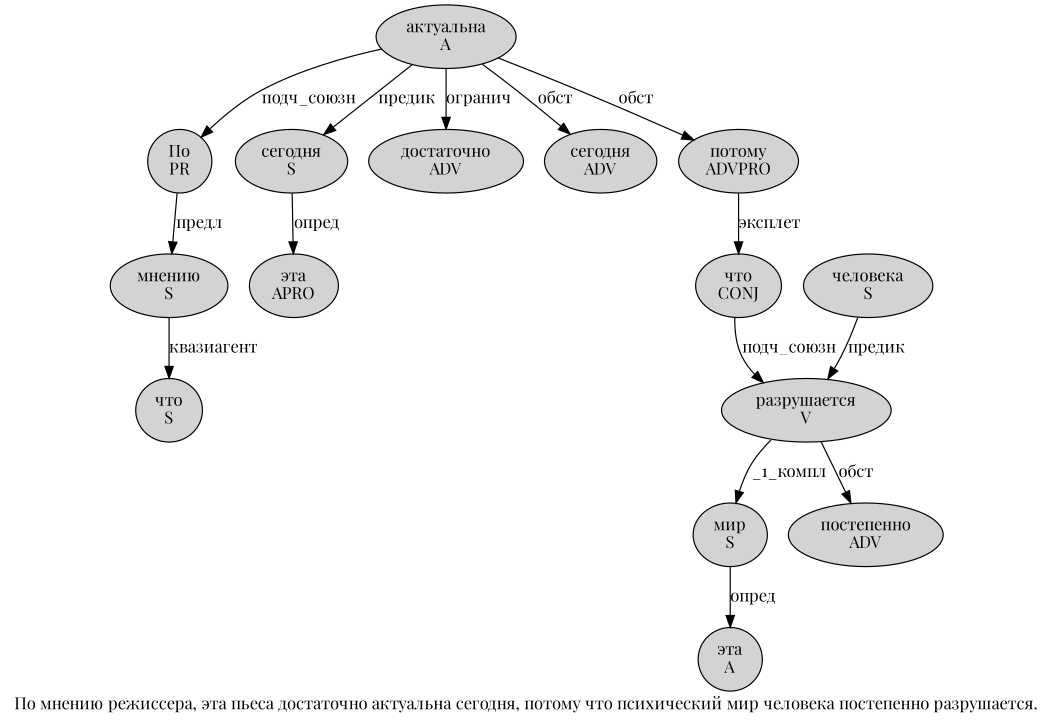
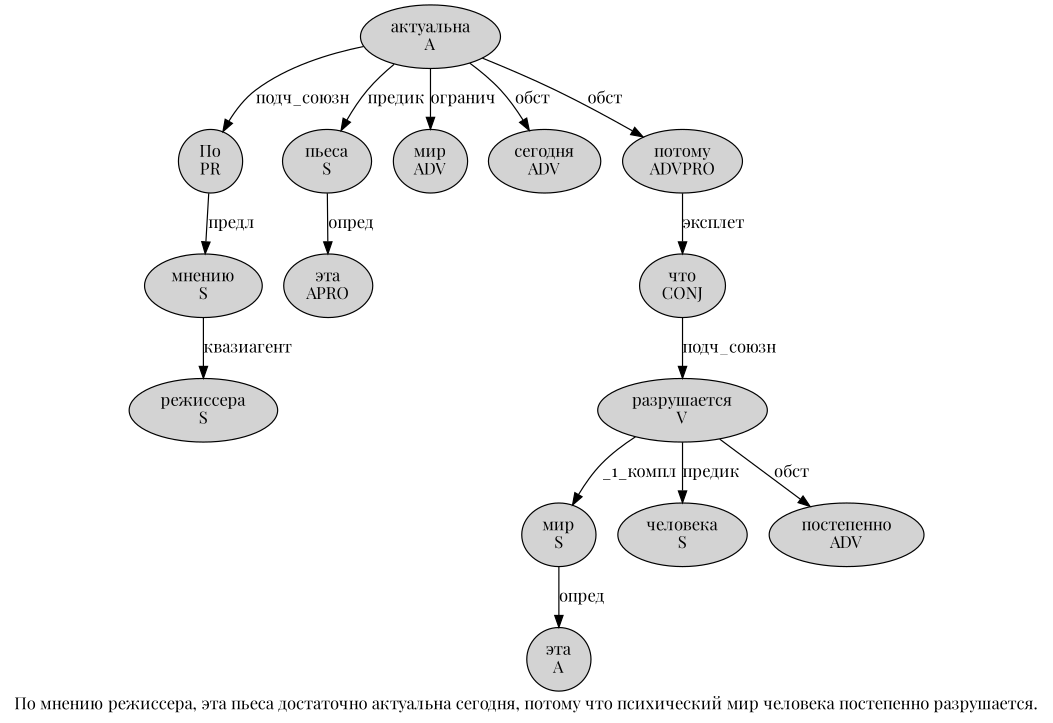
node "сегодня S": label "сегодня S" -> "пьеса S"
node "достаточно ADV": label "достаточно ADV" -> "мир ADV"
edge "человека S" -> "разрушается V": reversed
node "что S": label "что S" -> "режиссера S"
